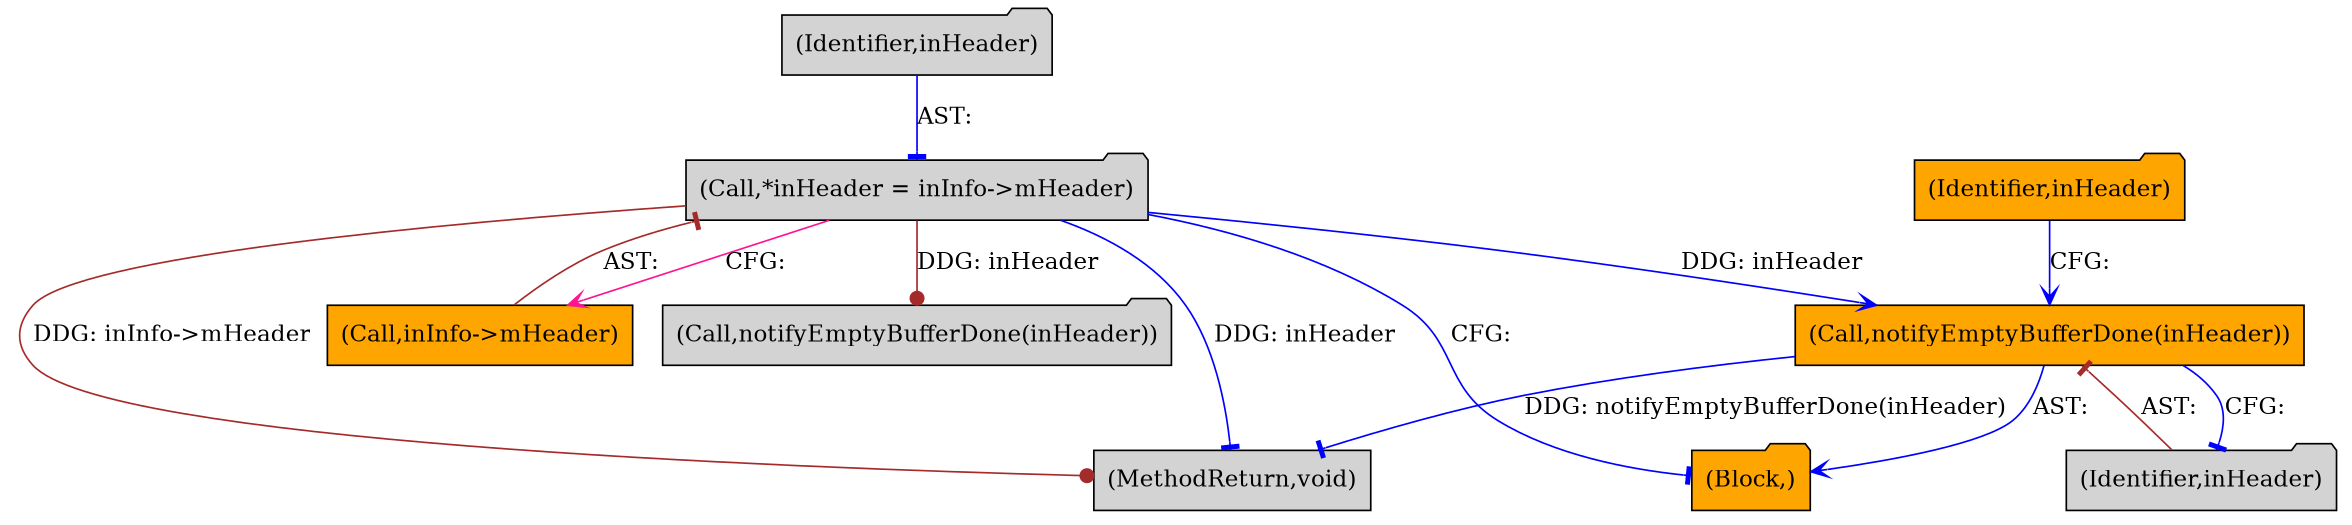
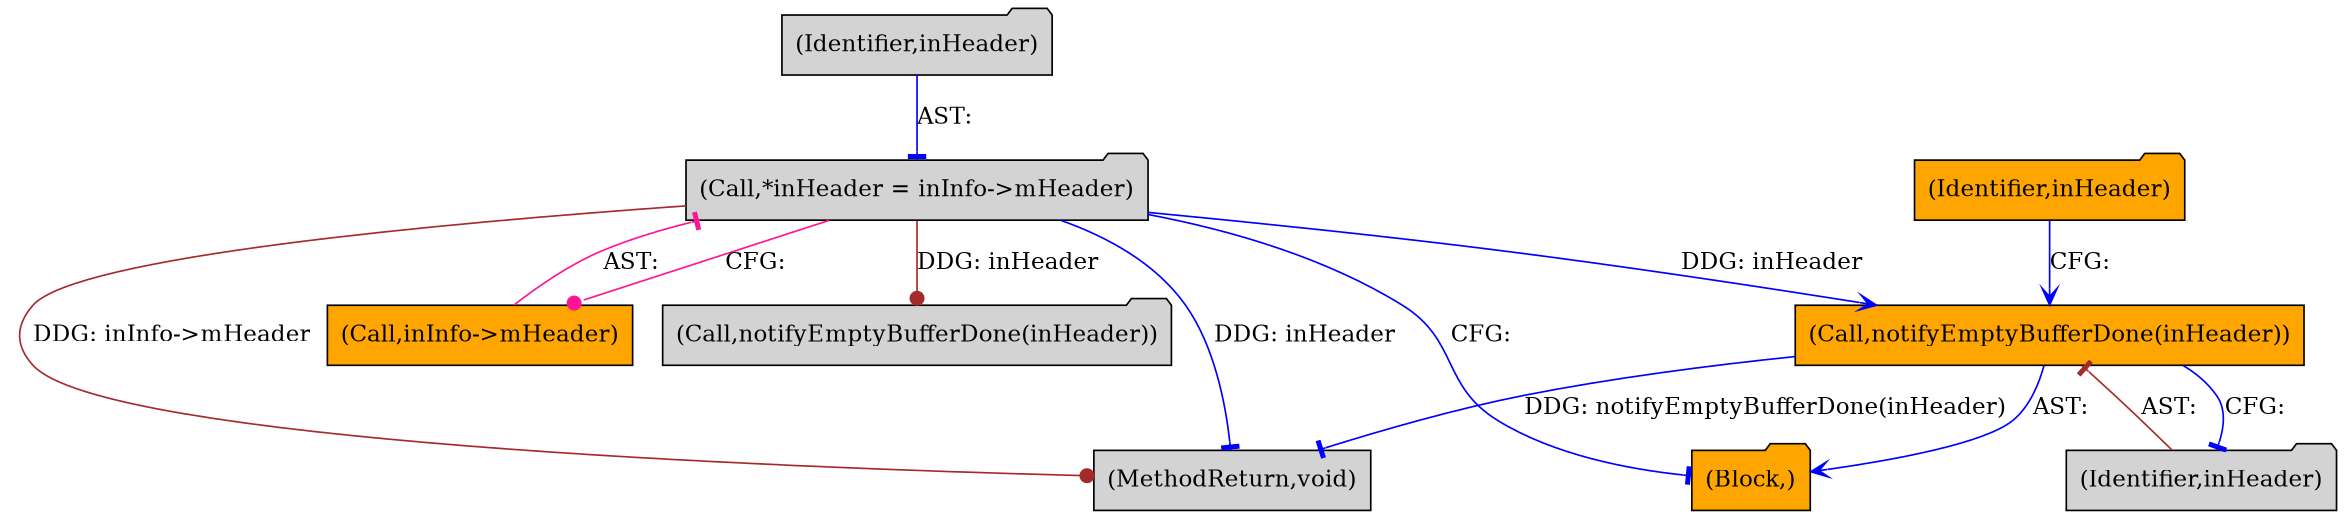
edge "(Call,inInfo->mHeader)" -> "(Call,*inHeader = inInfo->mHeader)": color brown -> deeppink
edge "(Call,*inHeader = inInfo->mHeader)" -> "(Call,inInfo->mHeader)": arrowhead vee -> dot
